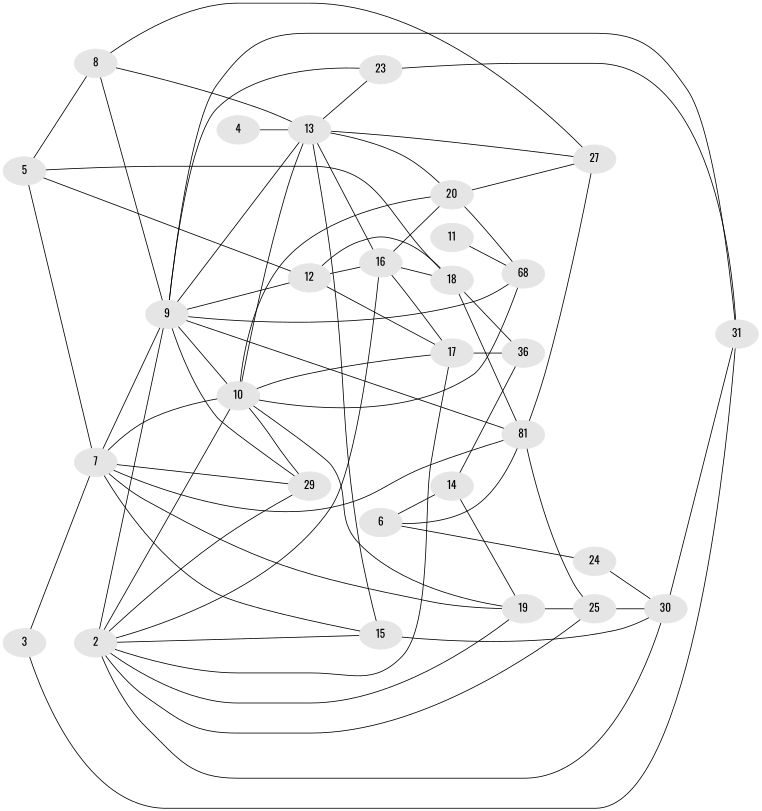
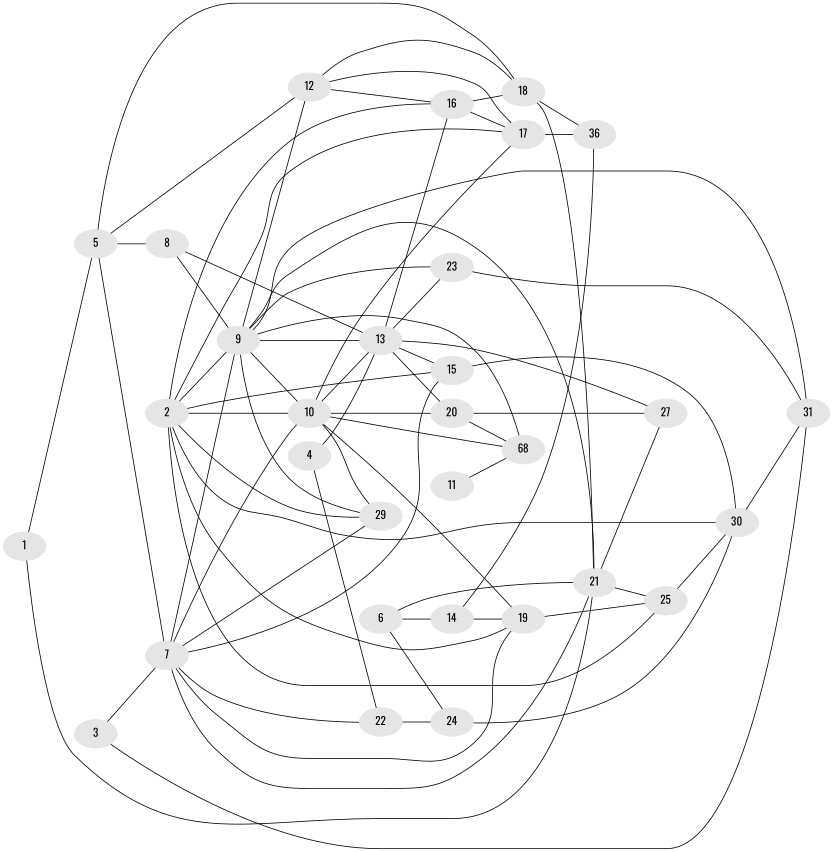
edge "8" -- "27": removed
edge "20" -- "16": removed
node "81": label "81" -> "21"
node "1": added
node "22": added
